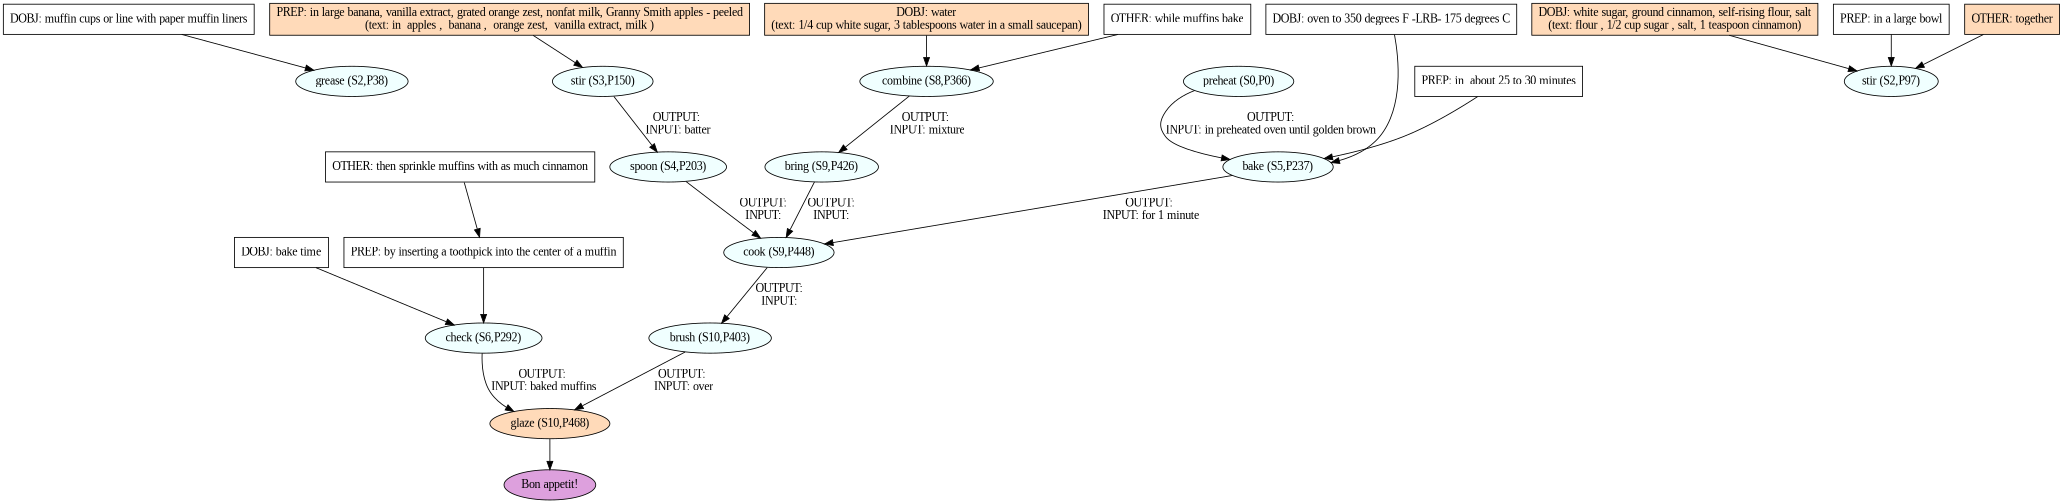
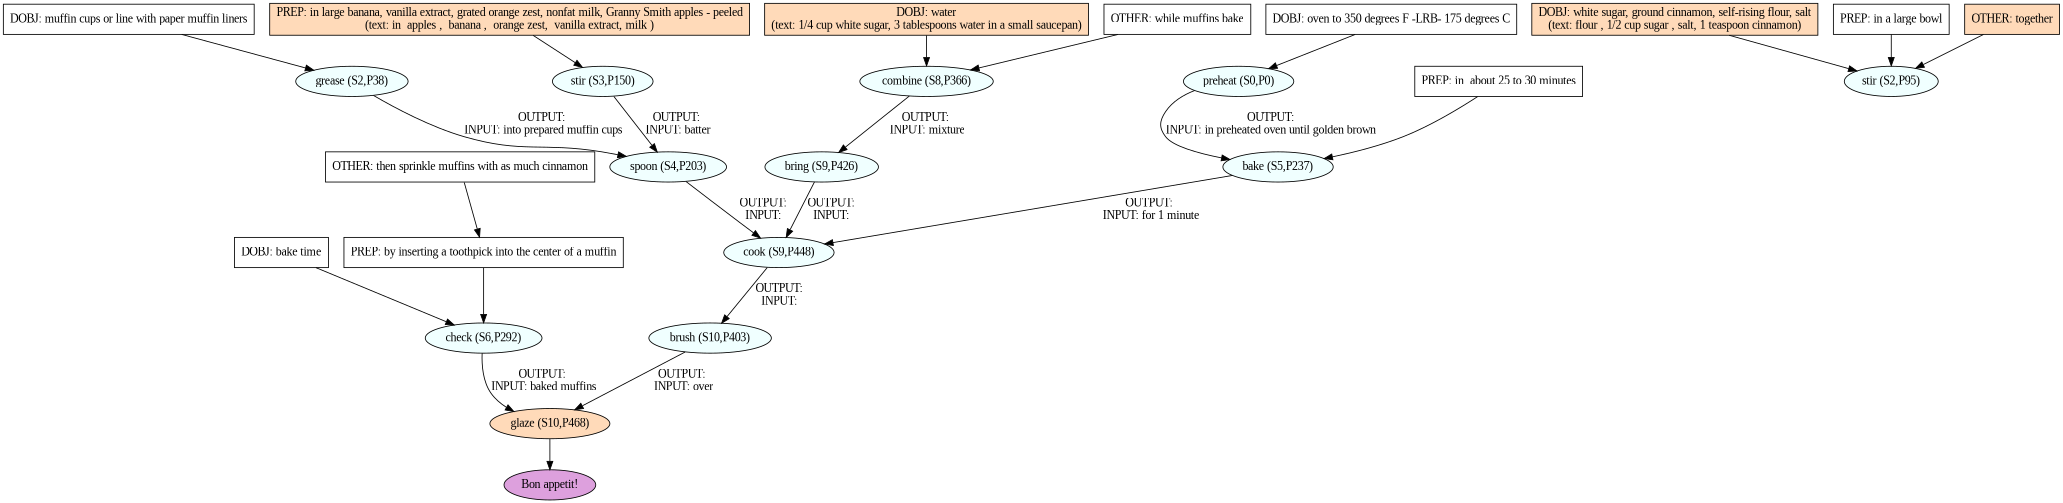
node "stir (S2,P97)": label "stir (S2,P97)" -> "stir (S2,P95)"
edge "DOBJ: oven to 350 degrees F -LRB- 175 degrees C" -> "bake (S5,P237)": now "DOBJ: oven to 350 degrees F -LRB- 175 degrees C" -> "preheat (S0,P0)"
edge "grease (S2,P38)" -> "spoon (S4,P203)": added, label "OUTPUT: INPUT: into prepared muffin cups"
